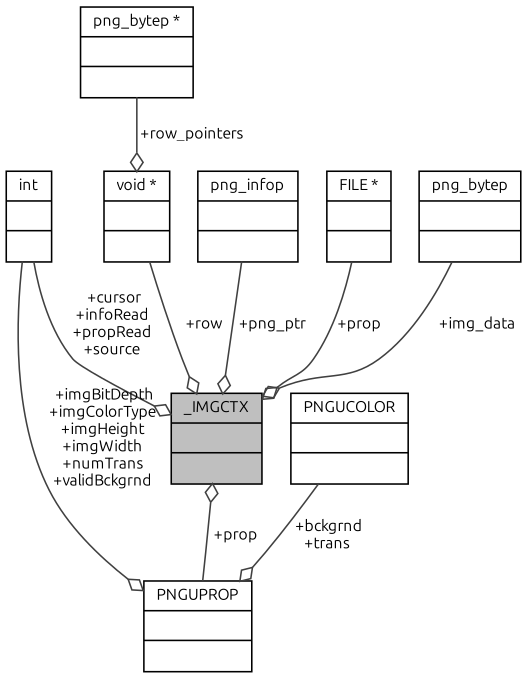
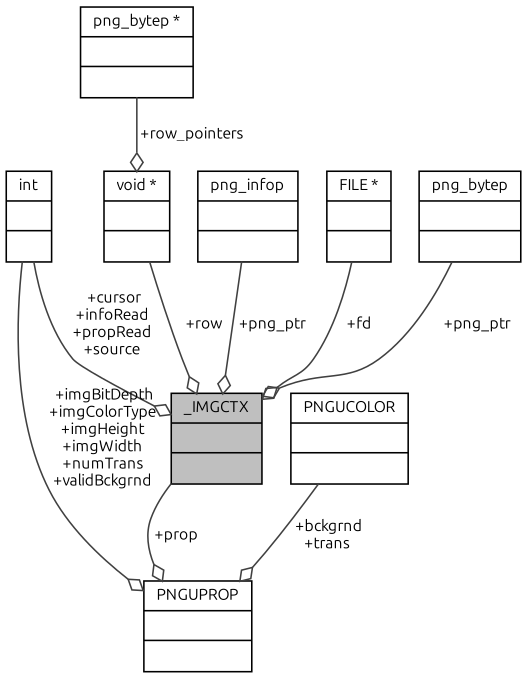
edge "FILE *" -> "_IMGCTX": label " +prop" -> " +fd"
edge "png_bytep" -> "_IMGCTX": label " +img_data" -> " +png_ptr"
edge "PNGUPROP" -> "_IMGCTX": reversed
